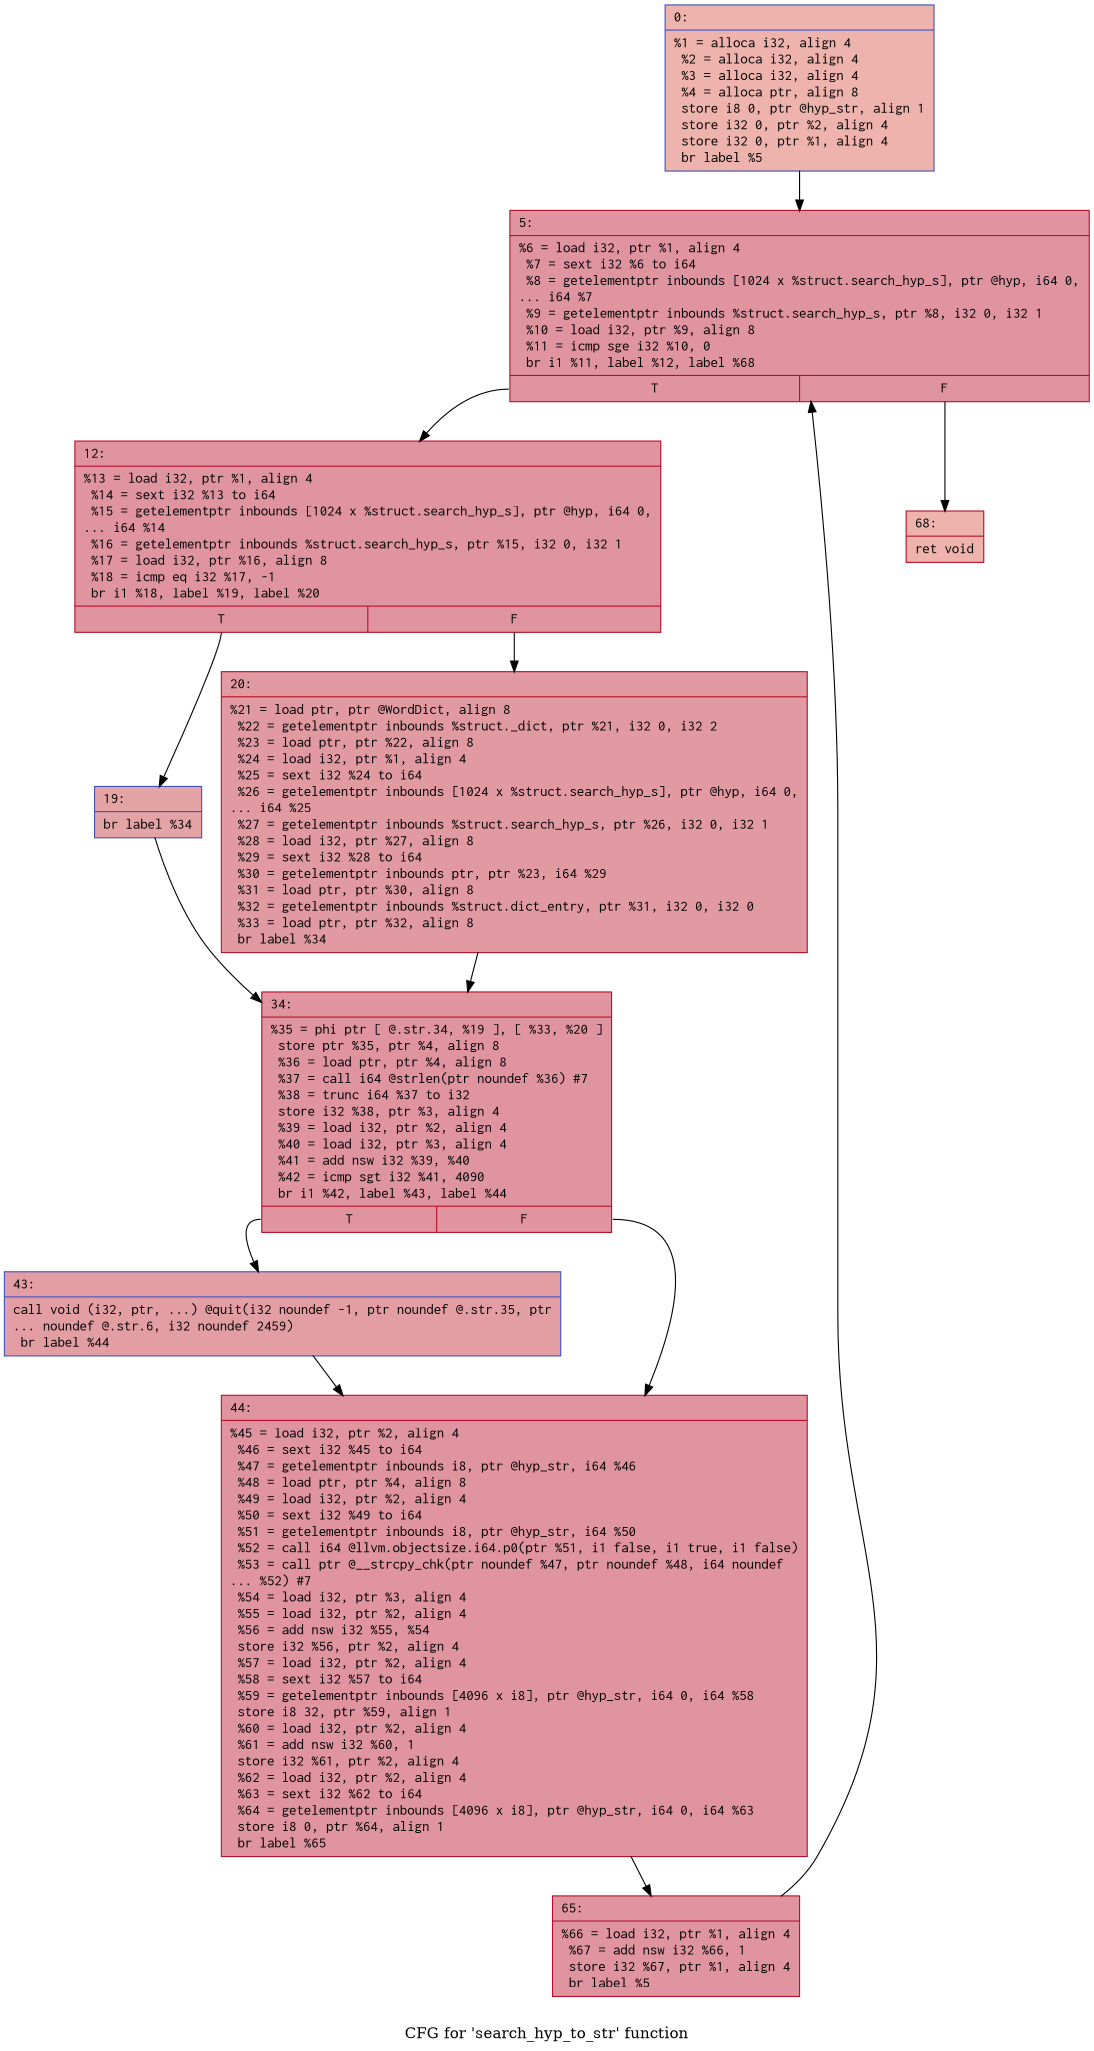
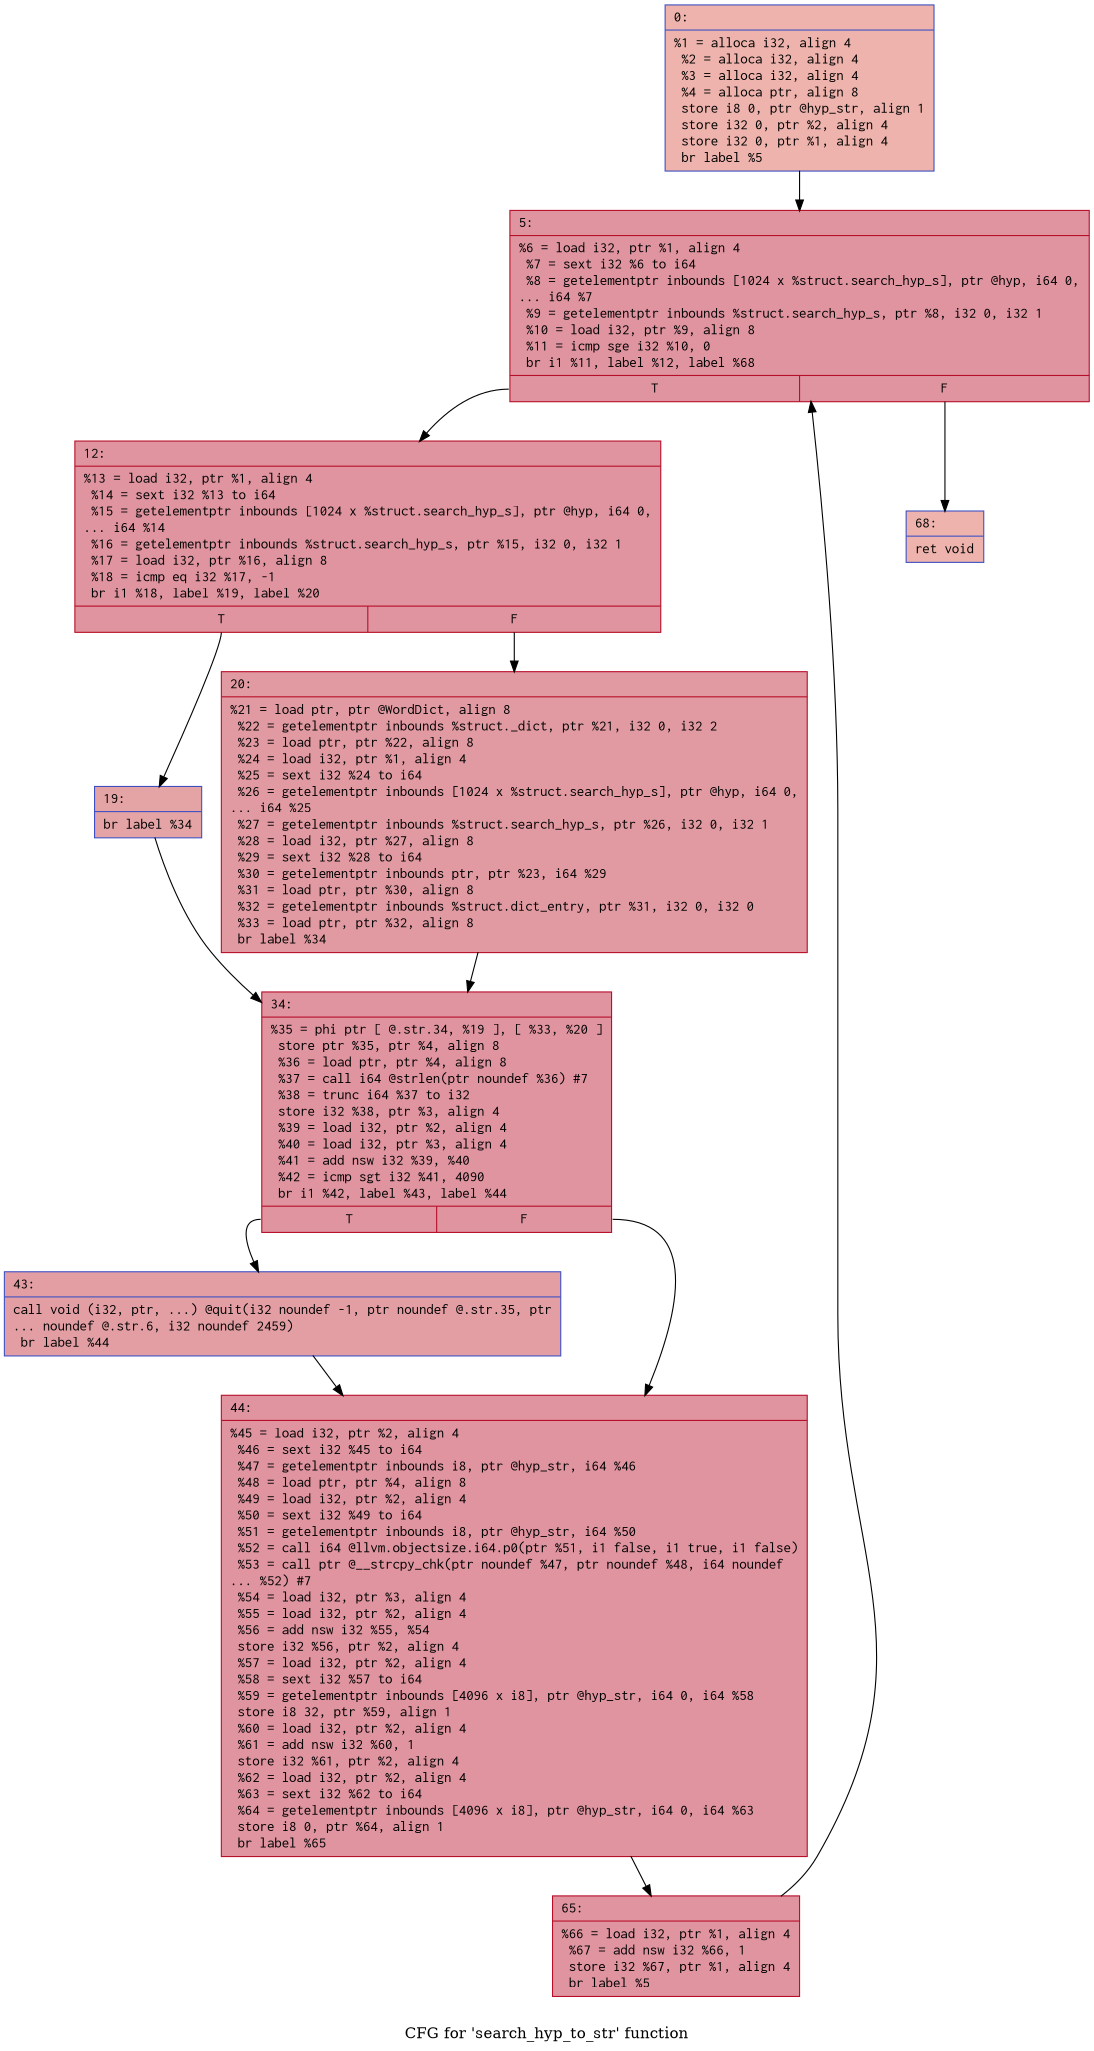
node "68:": color #b70d28ff -> #3d50c3ff
